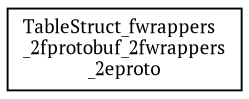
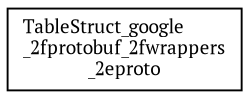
node "TableStruct_fwrappers _2fprotobuf_2fwrappers _2eproto": label "TableStruct_fwrappers _2fprotobuf_2fwrappers _2eproto" -> "TableStruct_google _2fprotobuf_2fwrappers _2eproto"
